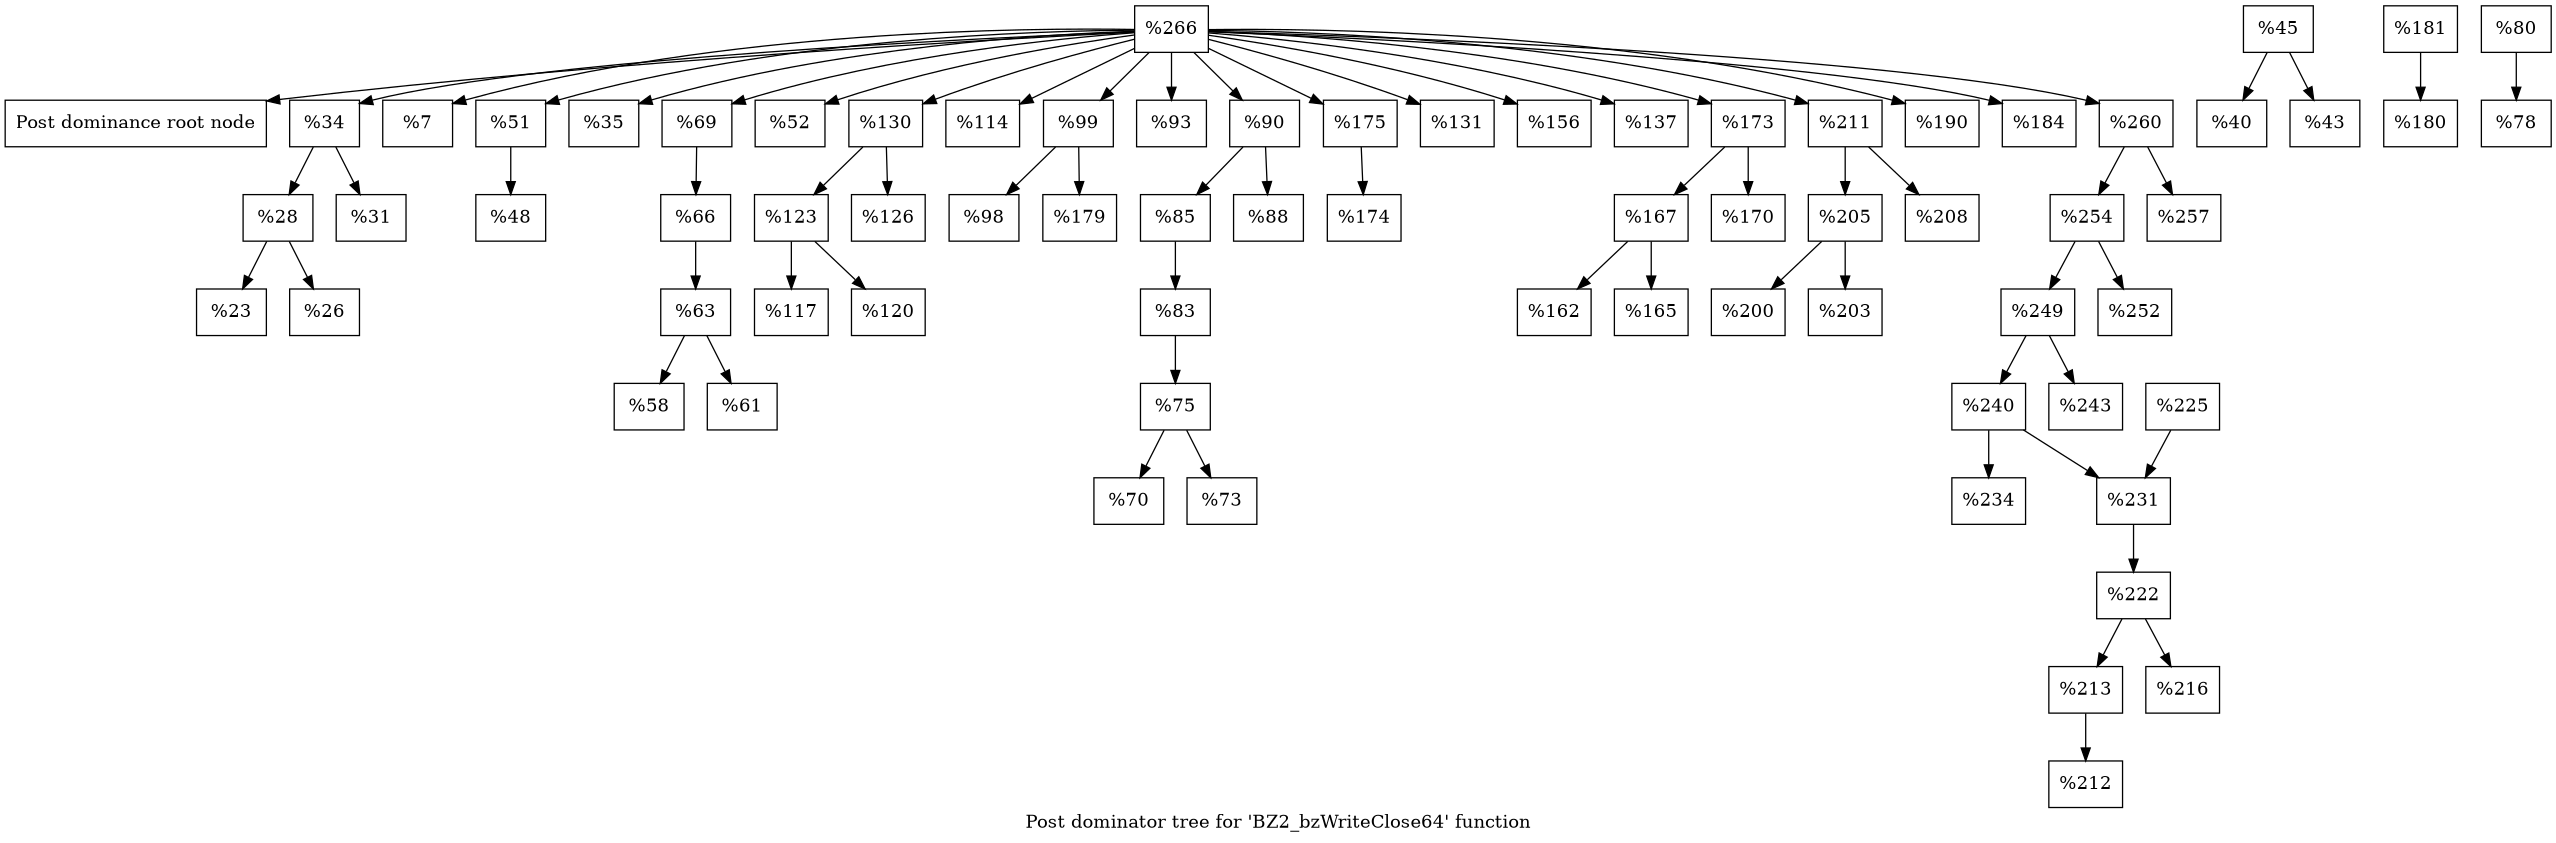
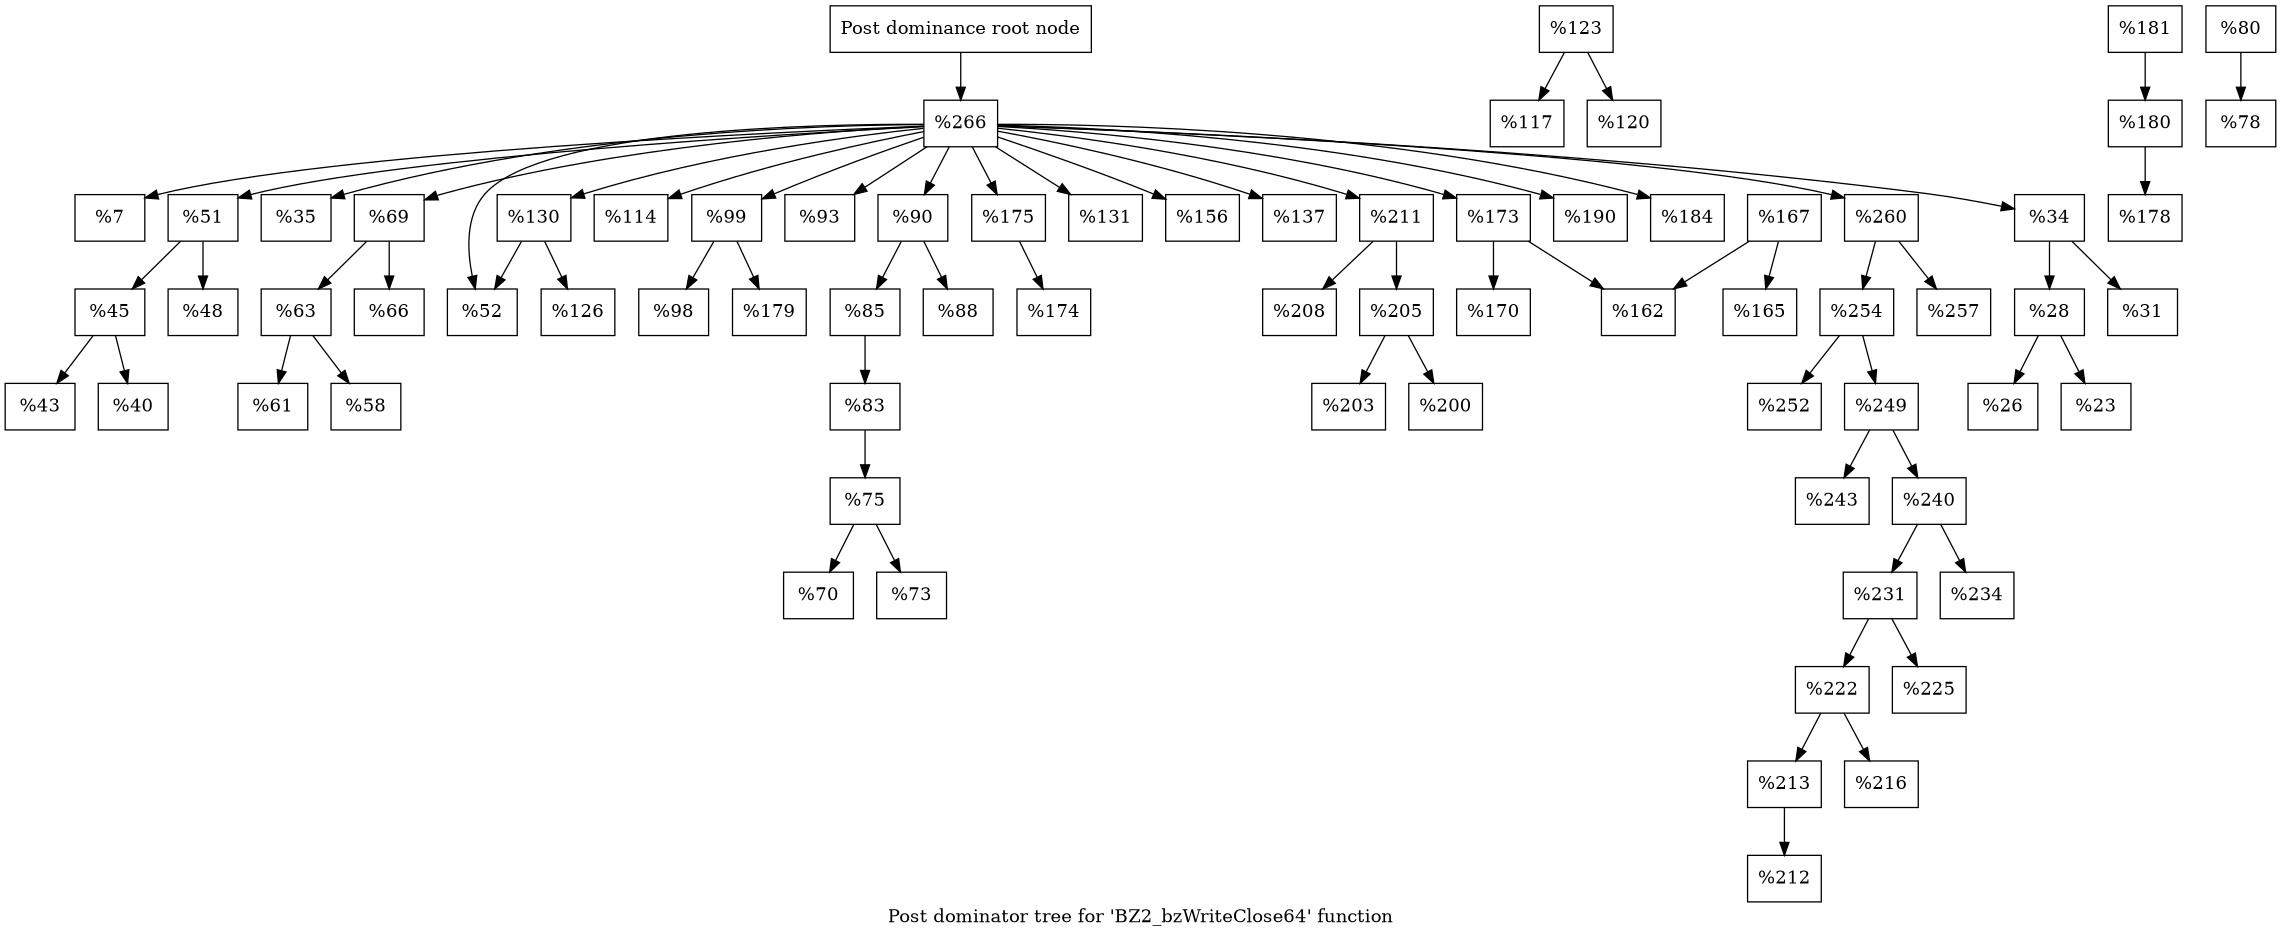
edge "%266" -> "Post dominance root node": reversed
edge "%130" -> "%123": now "%130" -> "%52"
edge "%173" -> "%167": now "%173" -> "%162"
node "%178": added
edge "%66" -> "%63": now "%69" -> "%63"
edge "%51" -> "%45": added
edge "%225" -> "%231": reversed
